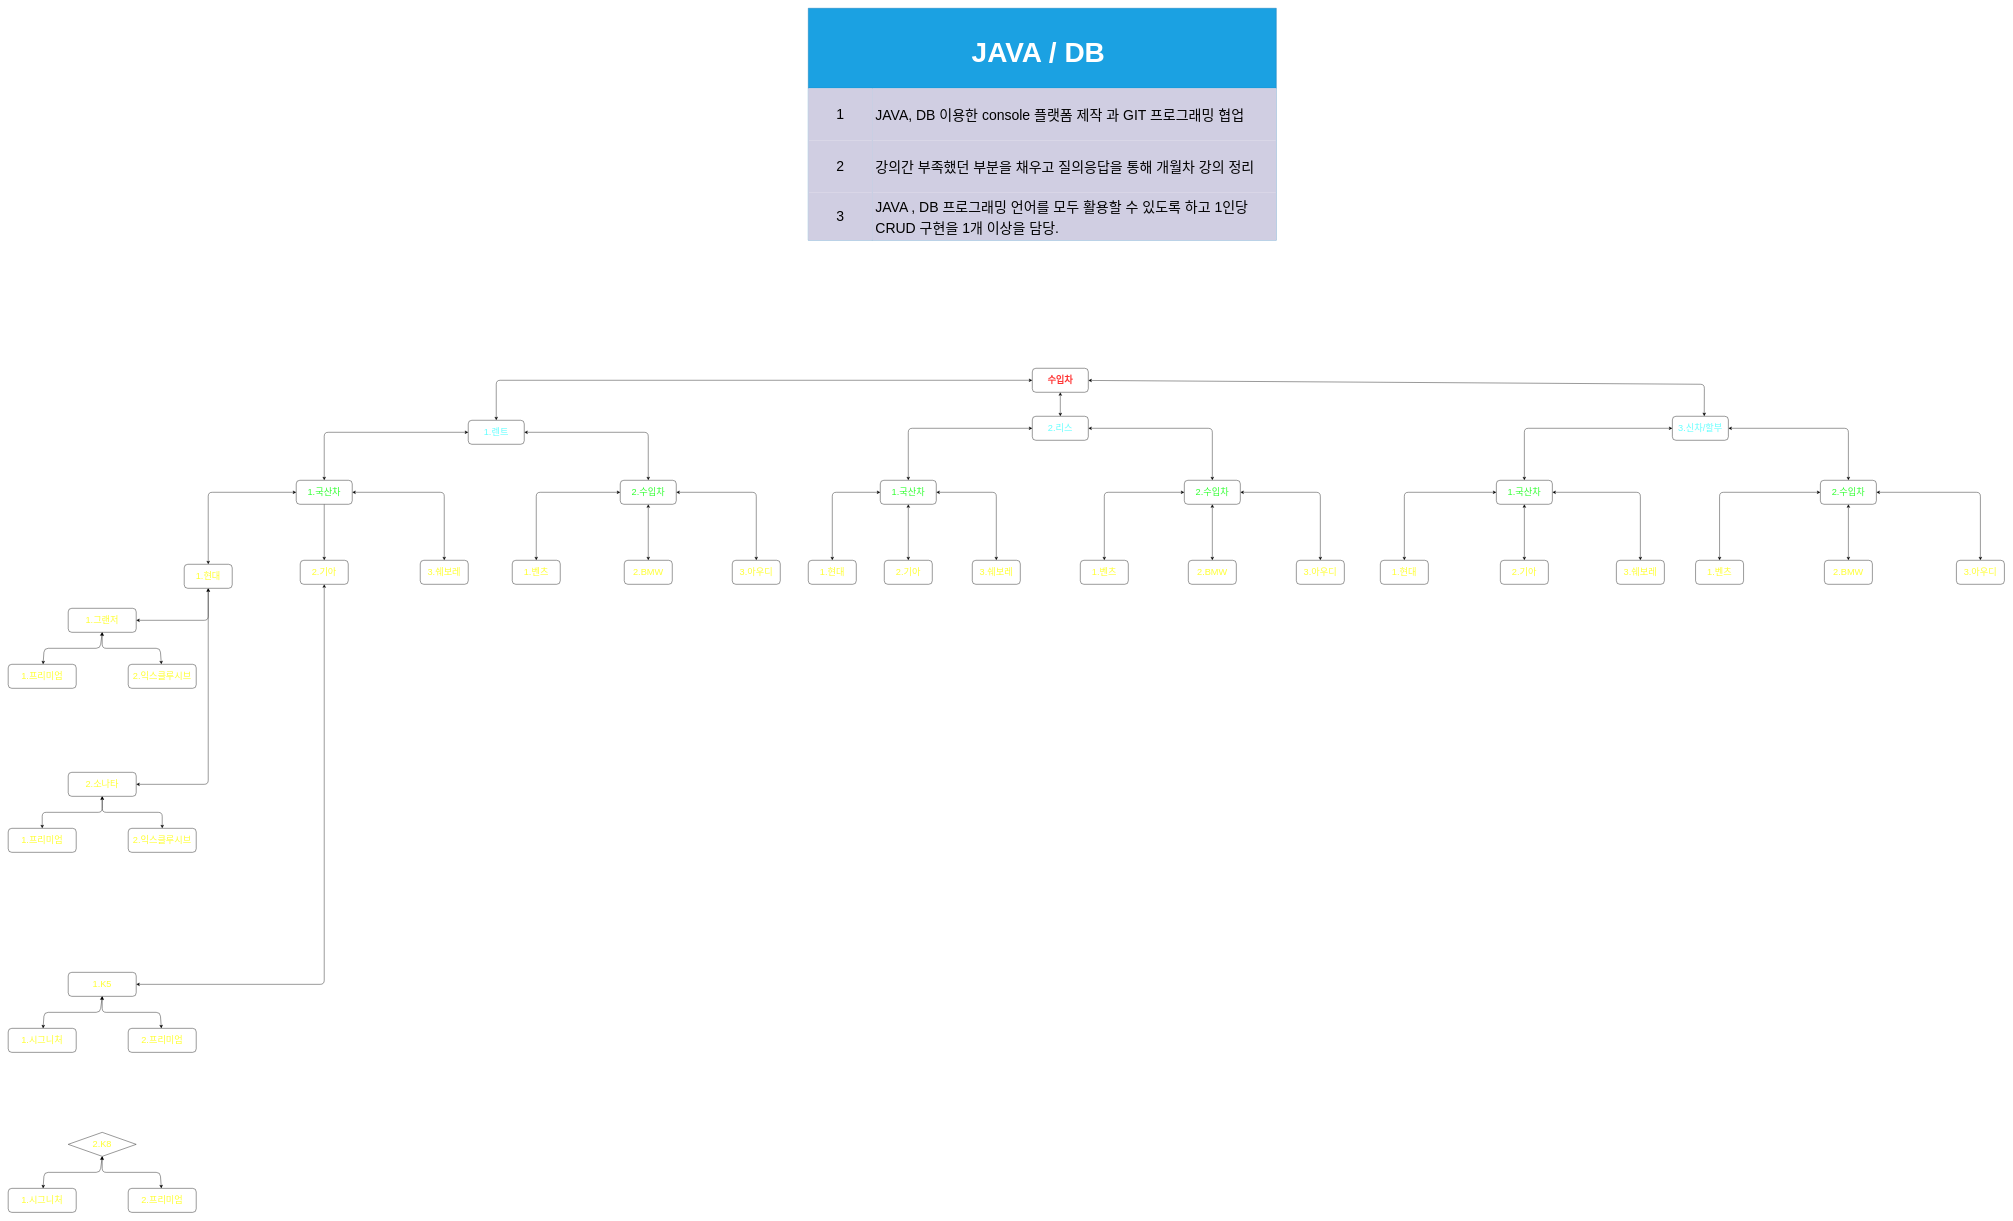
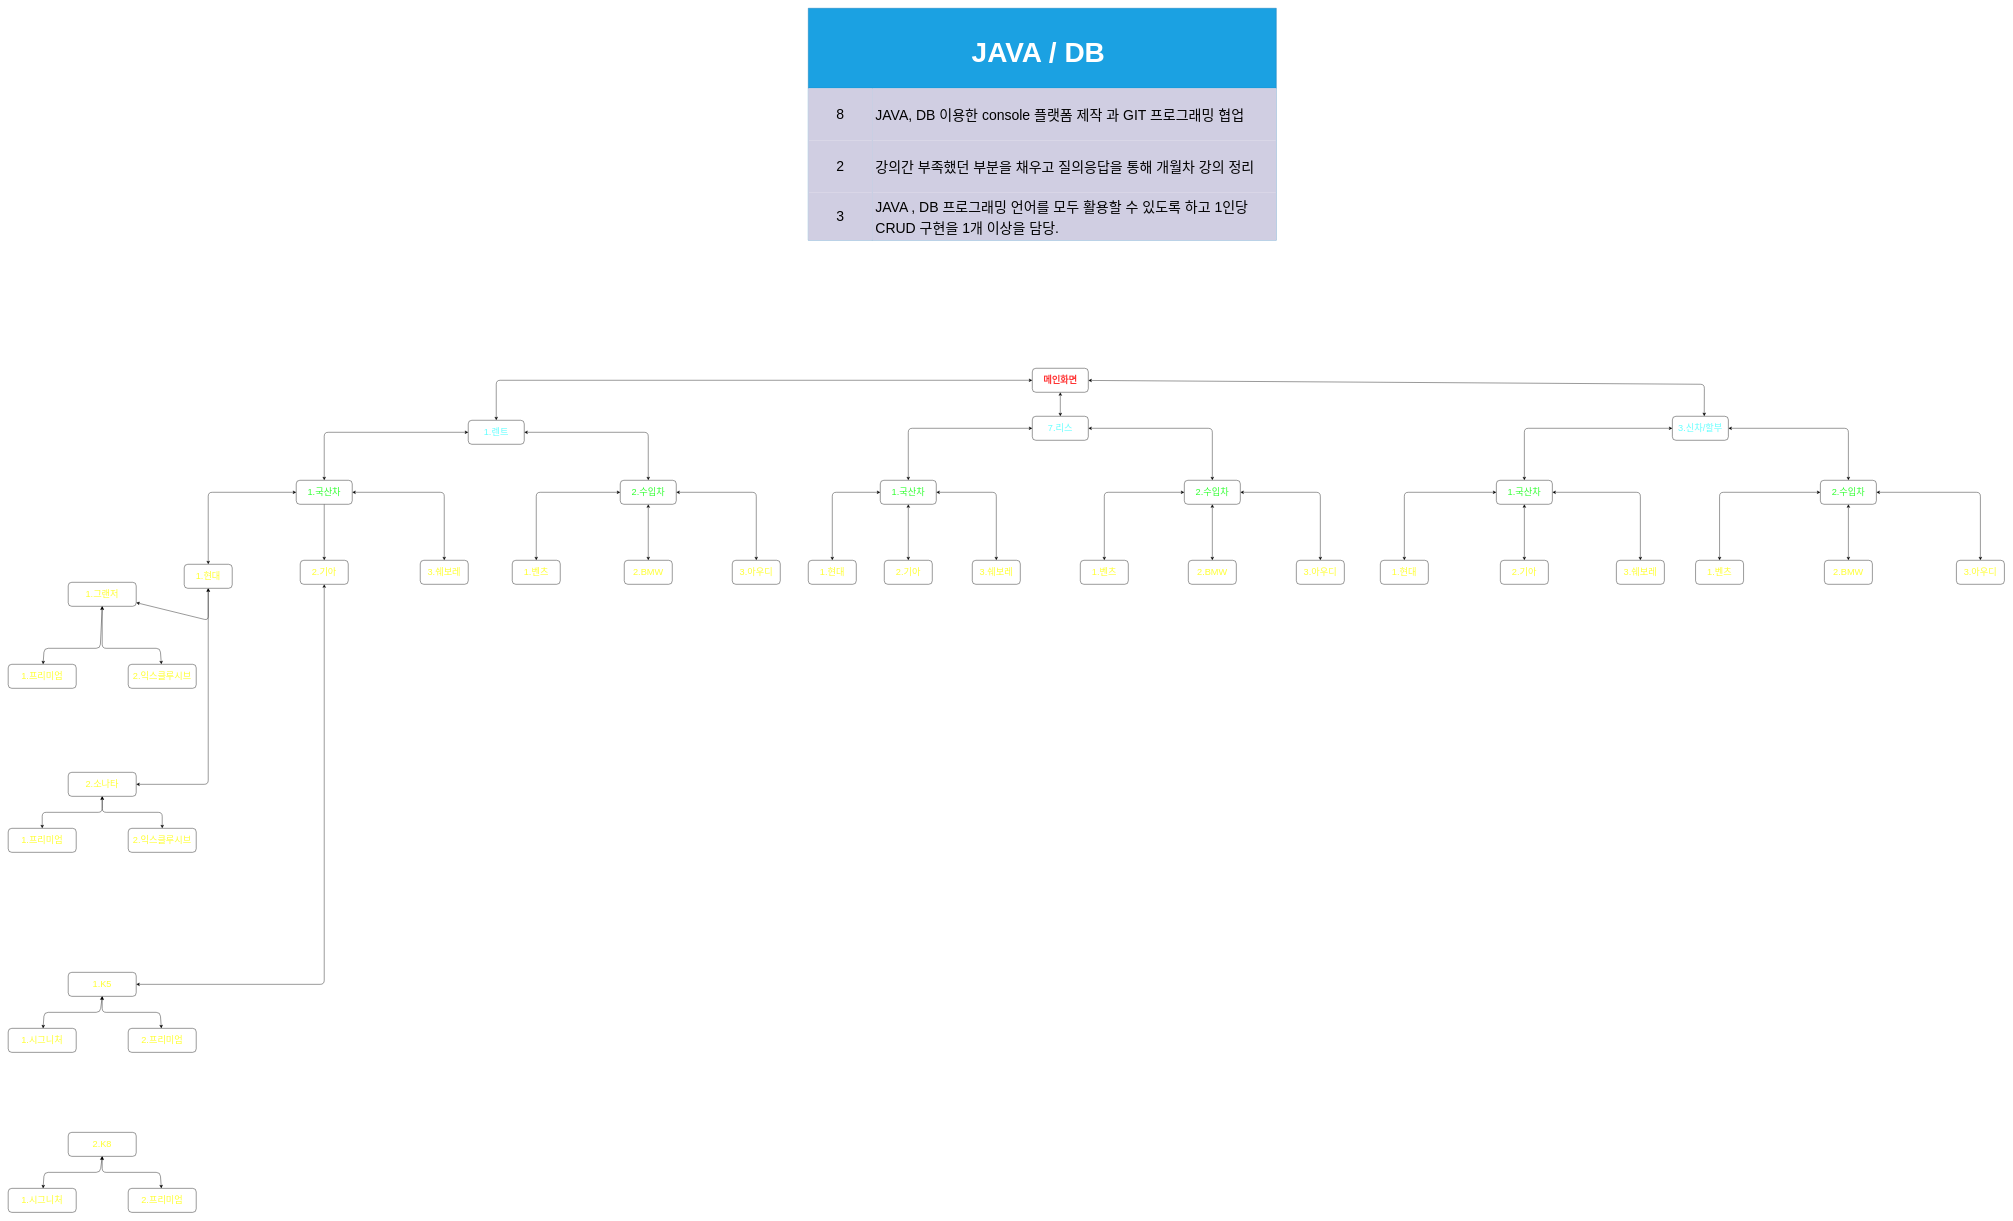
node "1": label "1" -> "8"
node "수입차": label "수입차" -> "메인화면"
node "2.리스": label "2.리스" -> "7.리스"
node "1.그랜저": moved (102, 620) -> (102, 594)
node "2.K8": shape diamond -> rounded rectangle
